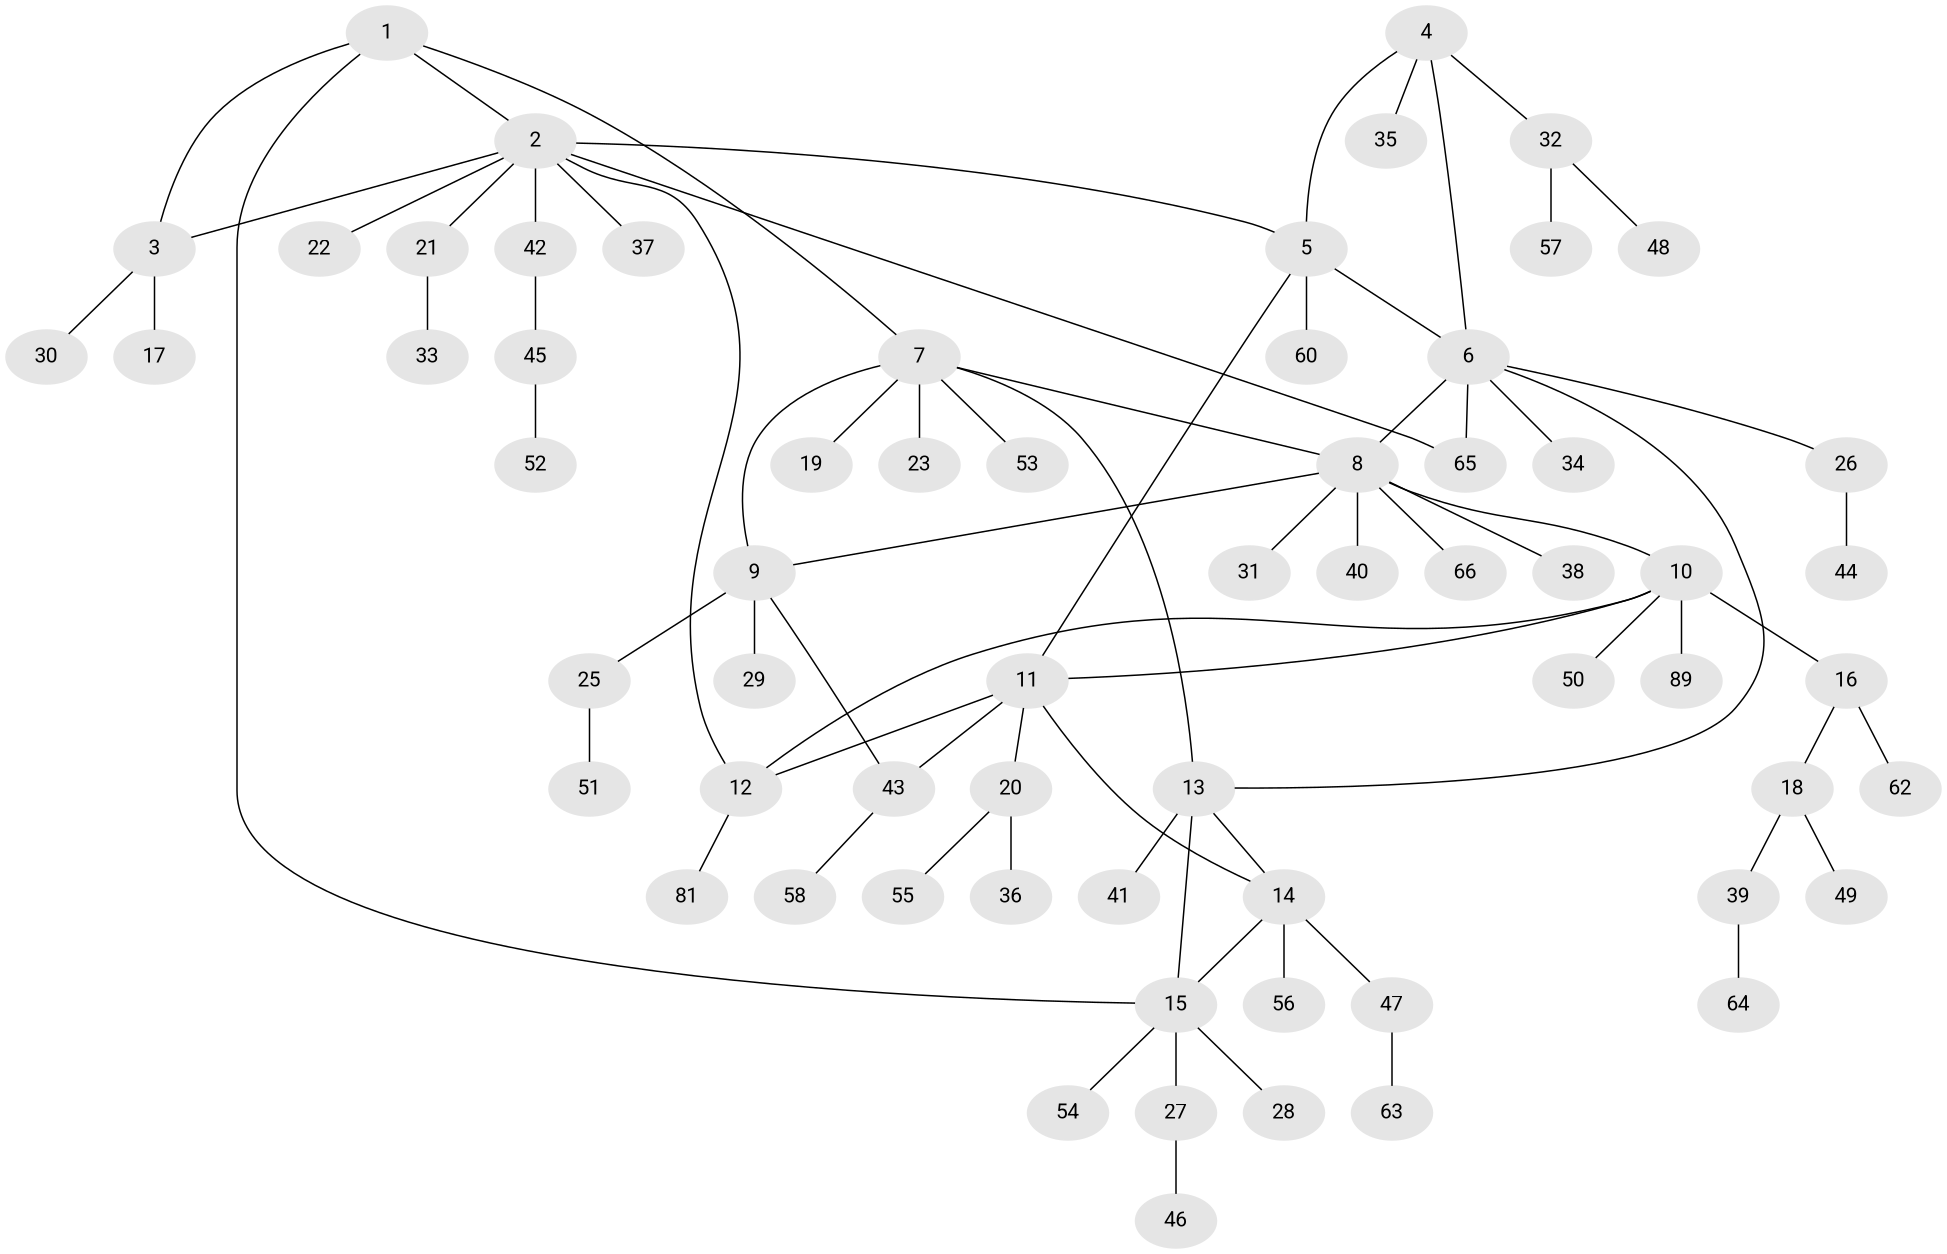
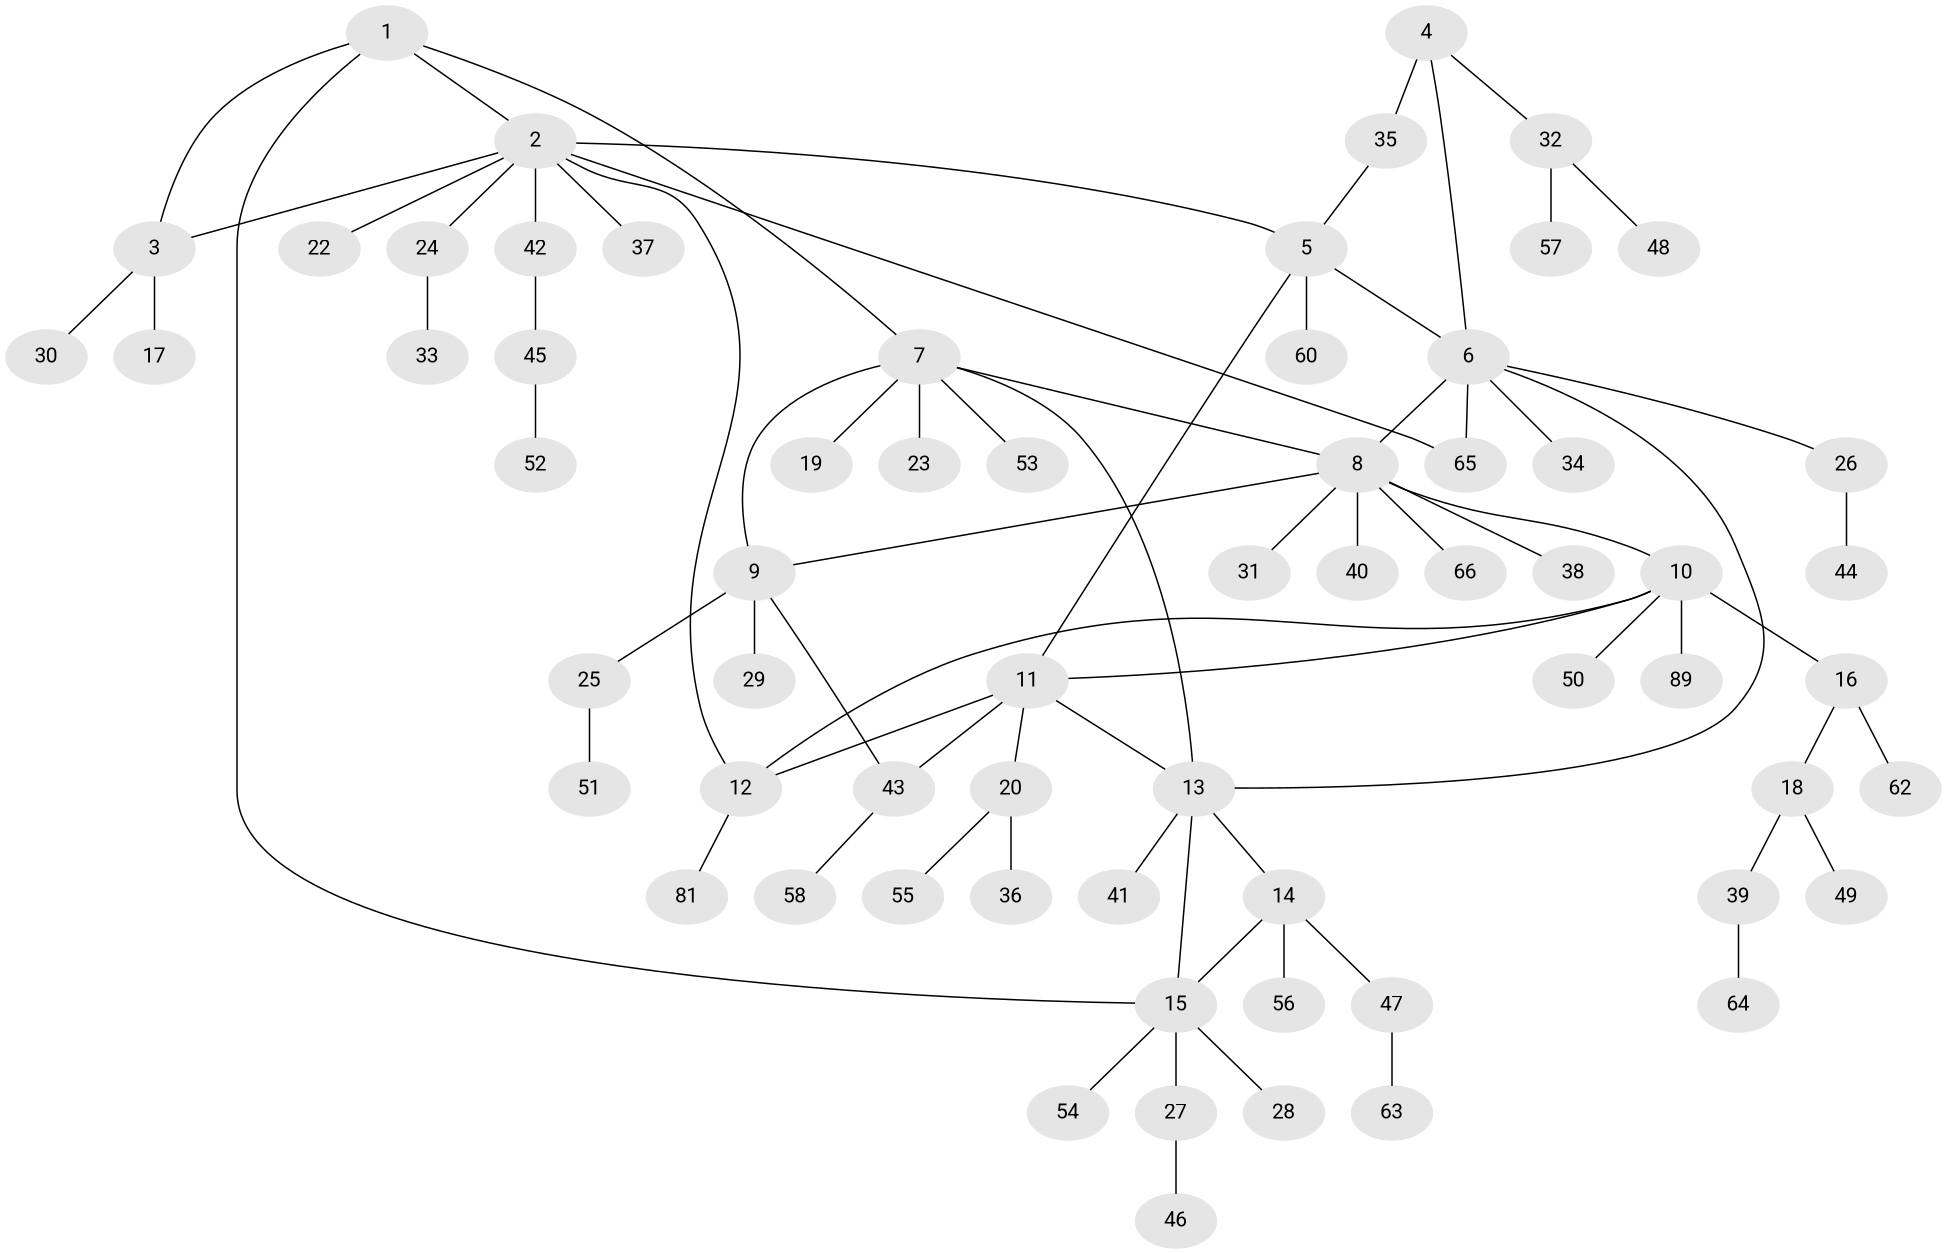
edge "4" -- "5": now "35" -- "5"
node "21": label "21" -> "24"
edge "11" -- "14": now "11" -- "13"
